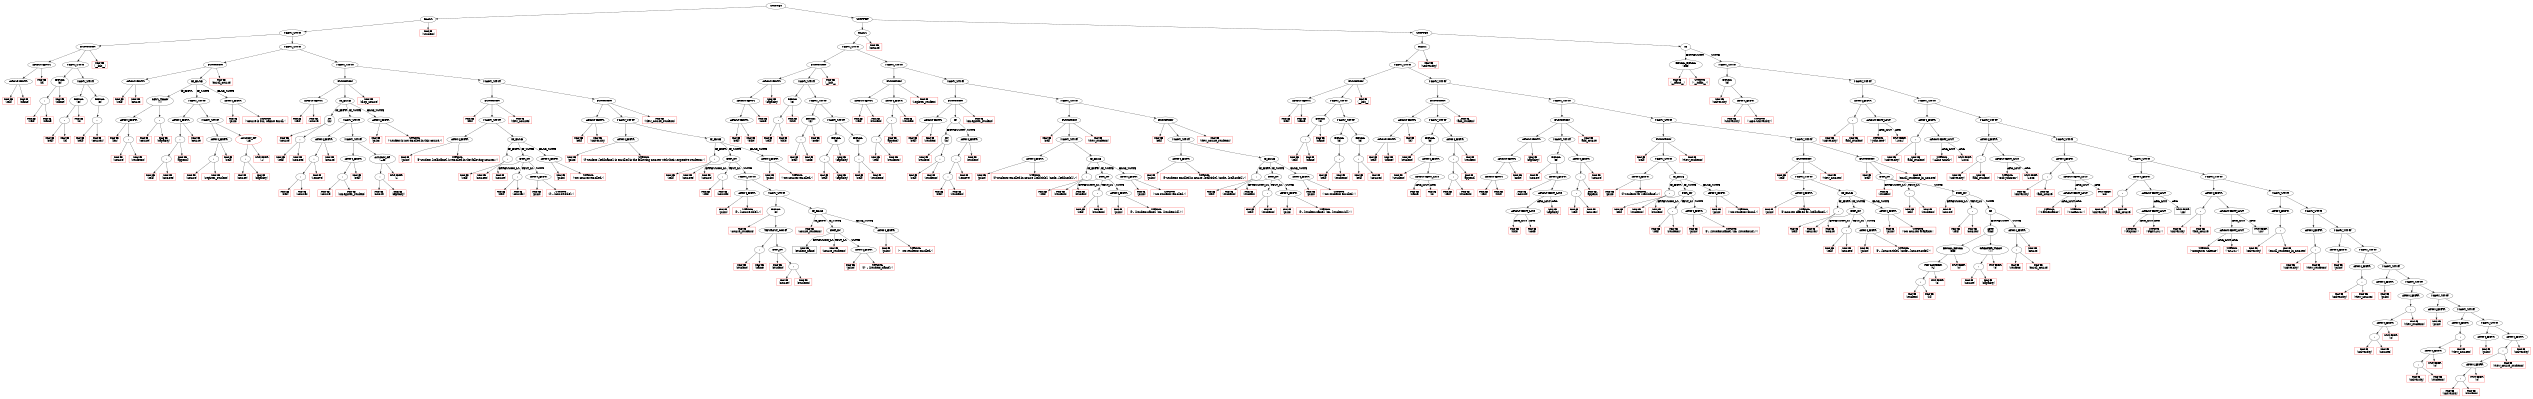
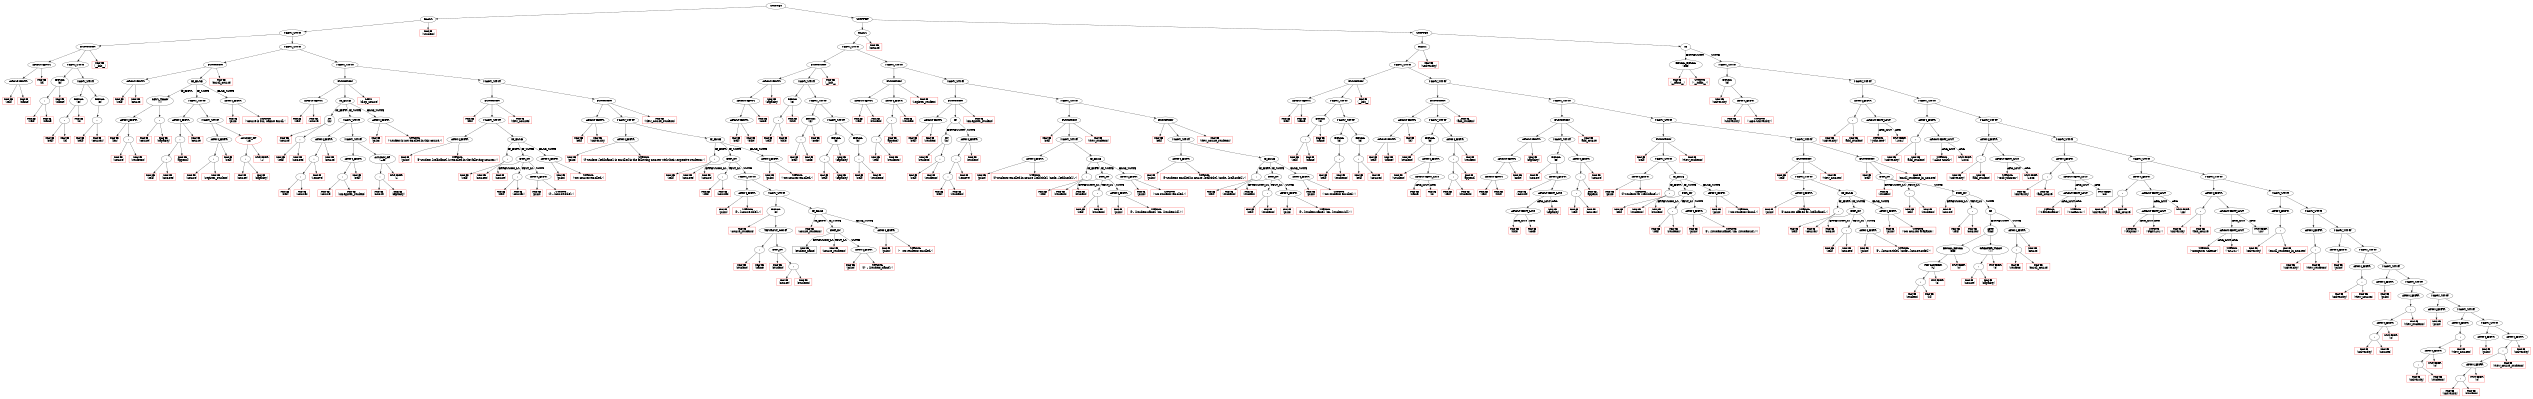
node "NAME (drop_course)": label "NAME (drop_course)" -> "LESS (drop_course)"
node "NUMBER (30)": color red -> black
node "NUMBER (25)": color black -> red
